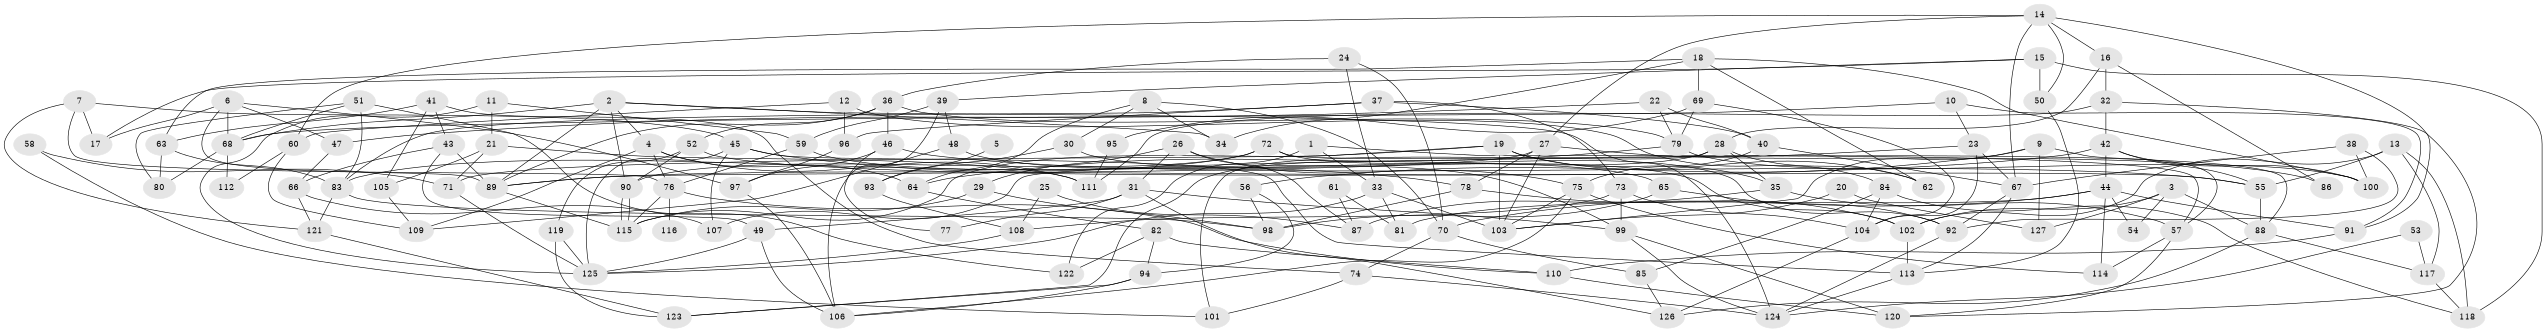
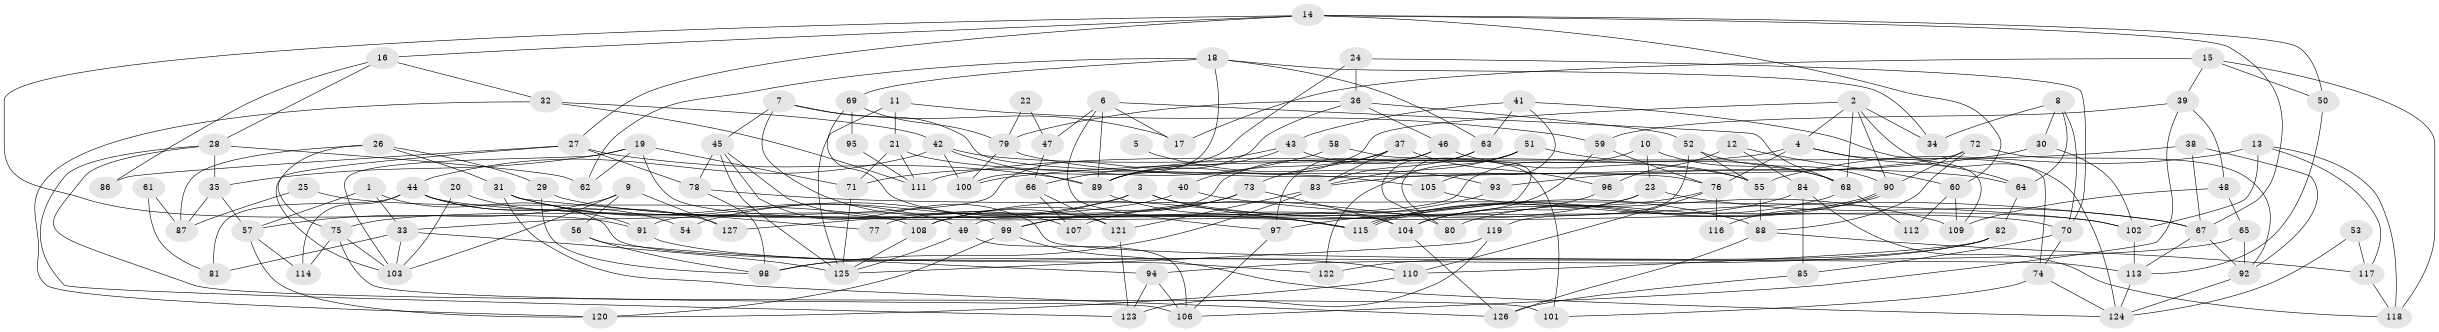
edge "22" -- "40": removed
edge "90" -- "116": added
